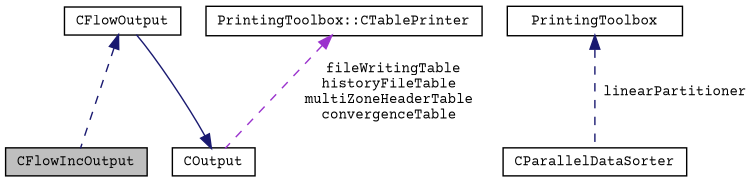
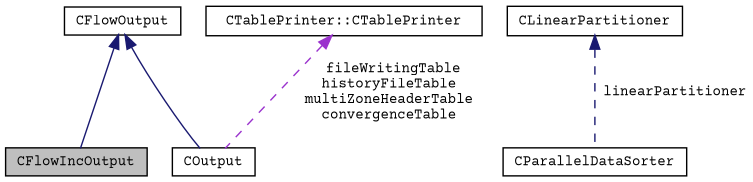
node "PrintingToolbox::CTablePrinter": label "PrintingToolbox::CTablePrinter" -> "CTablePrinter::CTablePrinter"
node "PrintingToolbox": label "PrintingToolbox" -> "CLinearPartitioner"
edge "CFlowOutput" -> "COutput": reversed
edge "CFlowIncOutput" -> "CFlowOutput": style dashed -> solid
